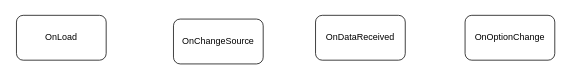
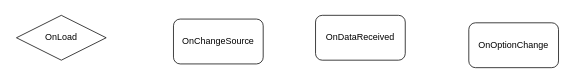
node "OnLoad": shape rounded rectangle -> diamond
node "OnOptionChange": moved (510, 38) -> (514, 45)
